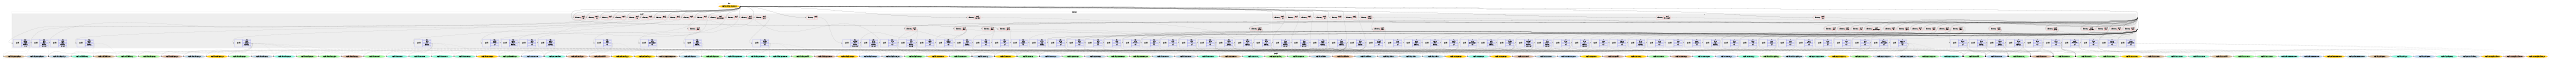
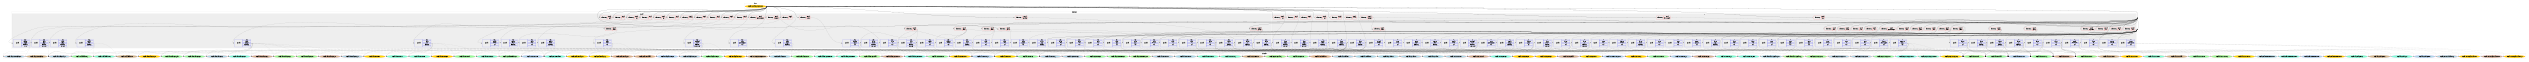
node "portage://net-libs/gnutls-3.8.0": fillcolor aquamarine -> gold
node "portage://dev-libs/libxml2-2.12.8": fillcolor aquamarine -> gold
node "portage://dev-libs/libxml2-2.11.7": removed
